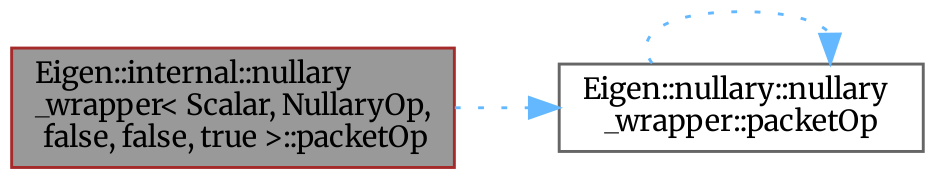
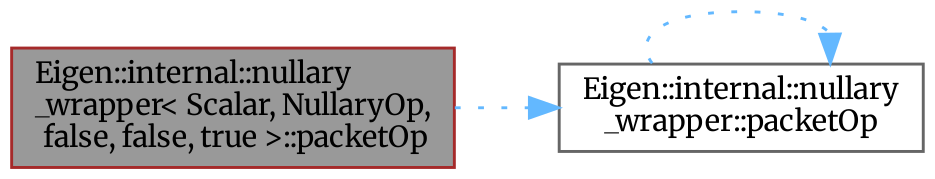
node "Eigen::nullary::nullary _wrapper::packetOp": label "Eigen::nullary::nullary _wrapper::packetOp" -> "Eigen::internal::nullary _wrapper::packetOp"
